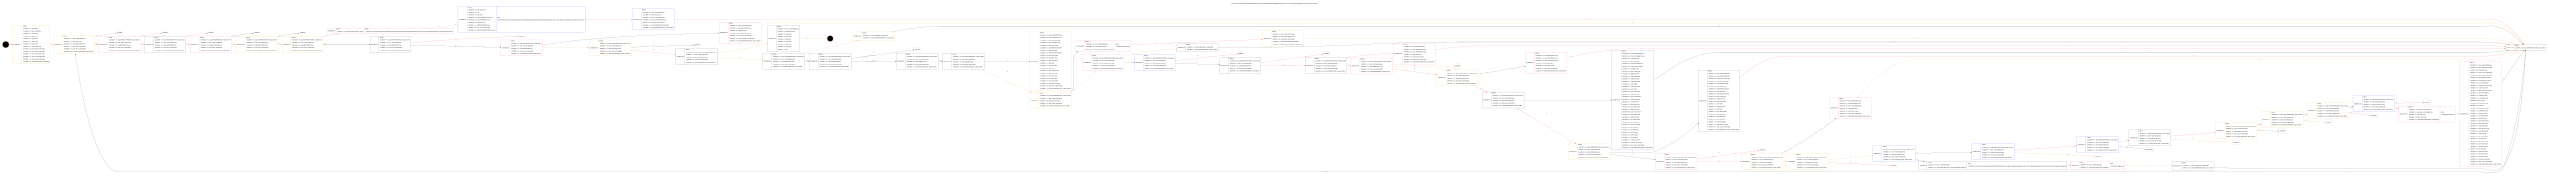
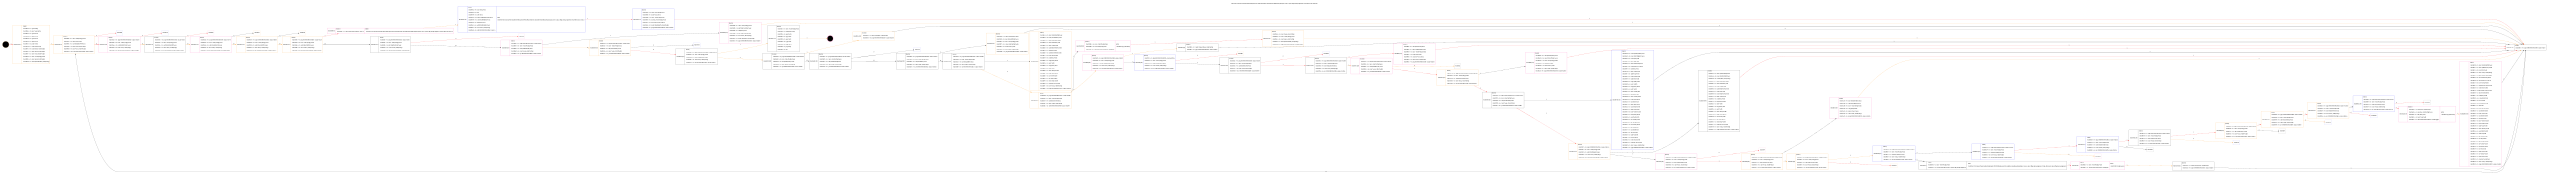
node "0x401b6a [27]": added
